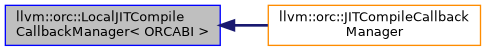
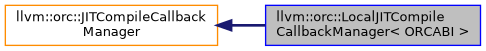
edge "llvm::orc::JITCompileCallback Manager" -> "llvm::orc::LocalJITCompile CallbackManager< ORCABI >": reversed
